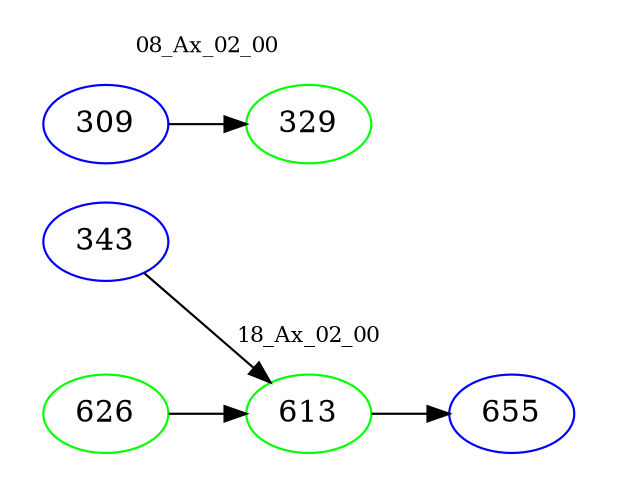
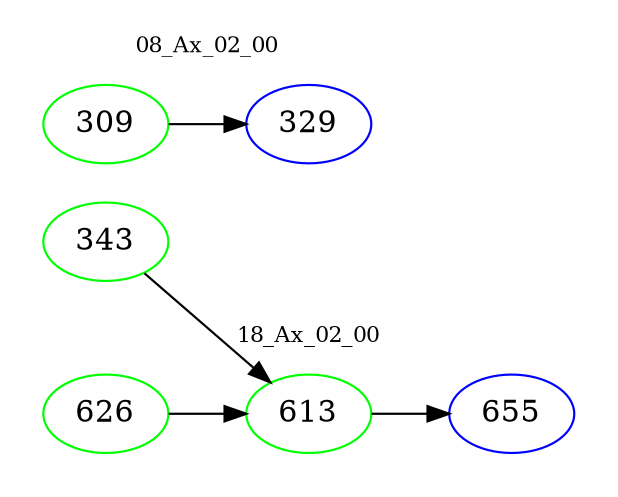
node "309": color blue -> green
node "329": color green -> blue
node "343": color blue -> green
